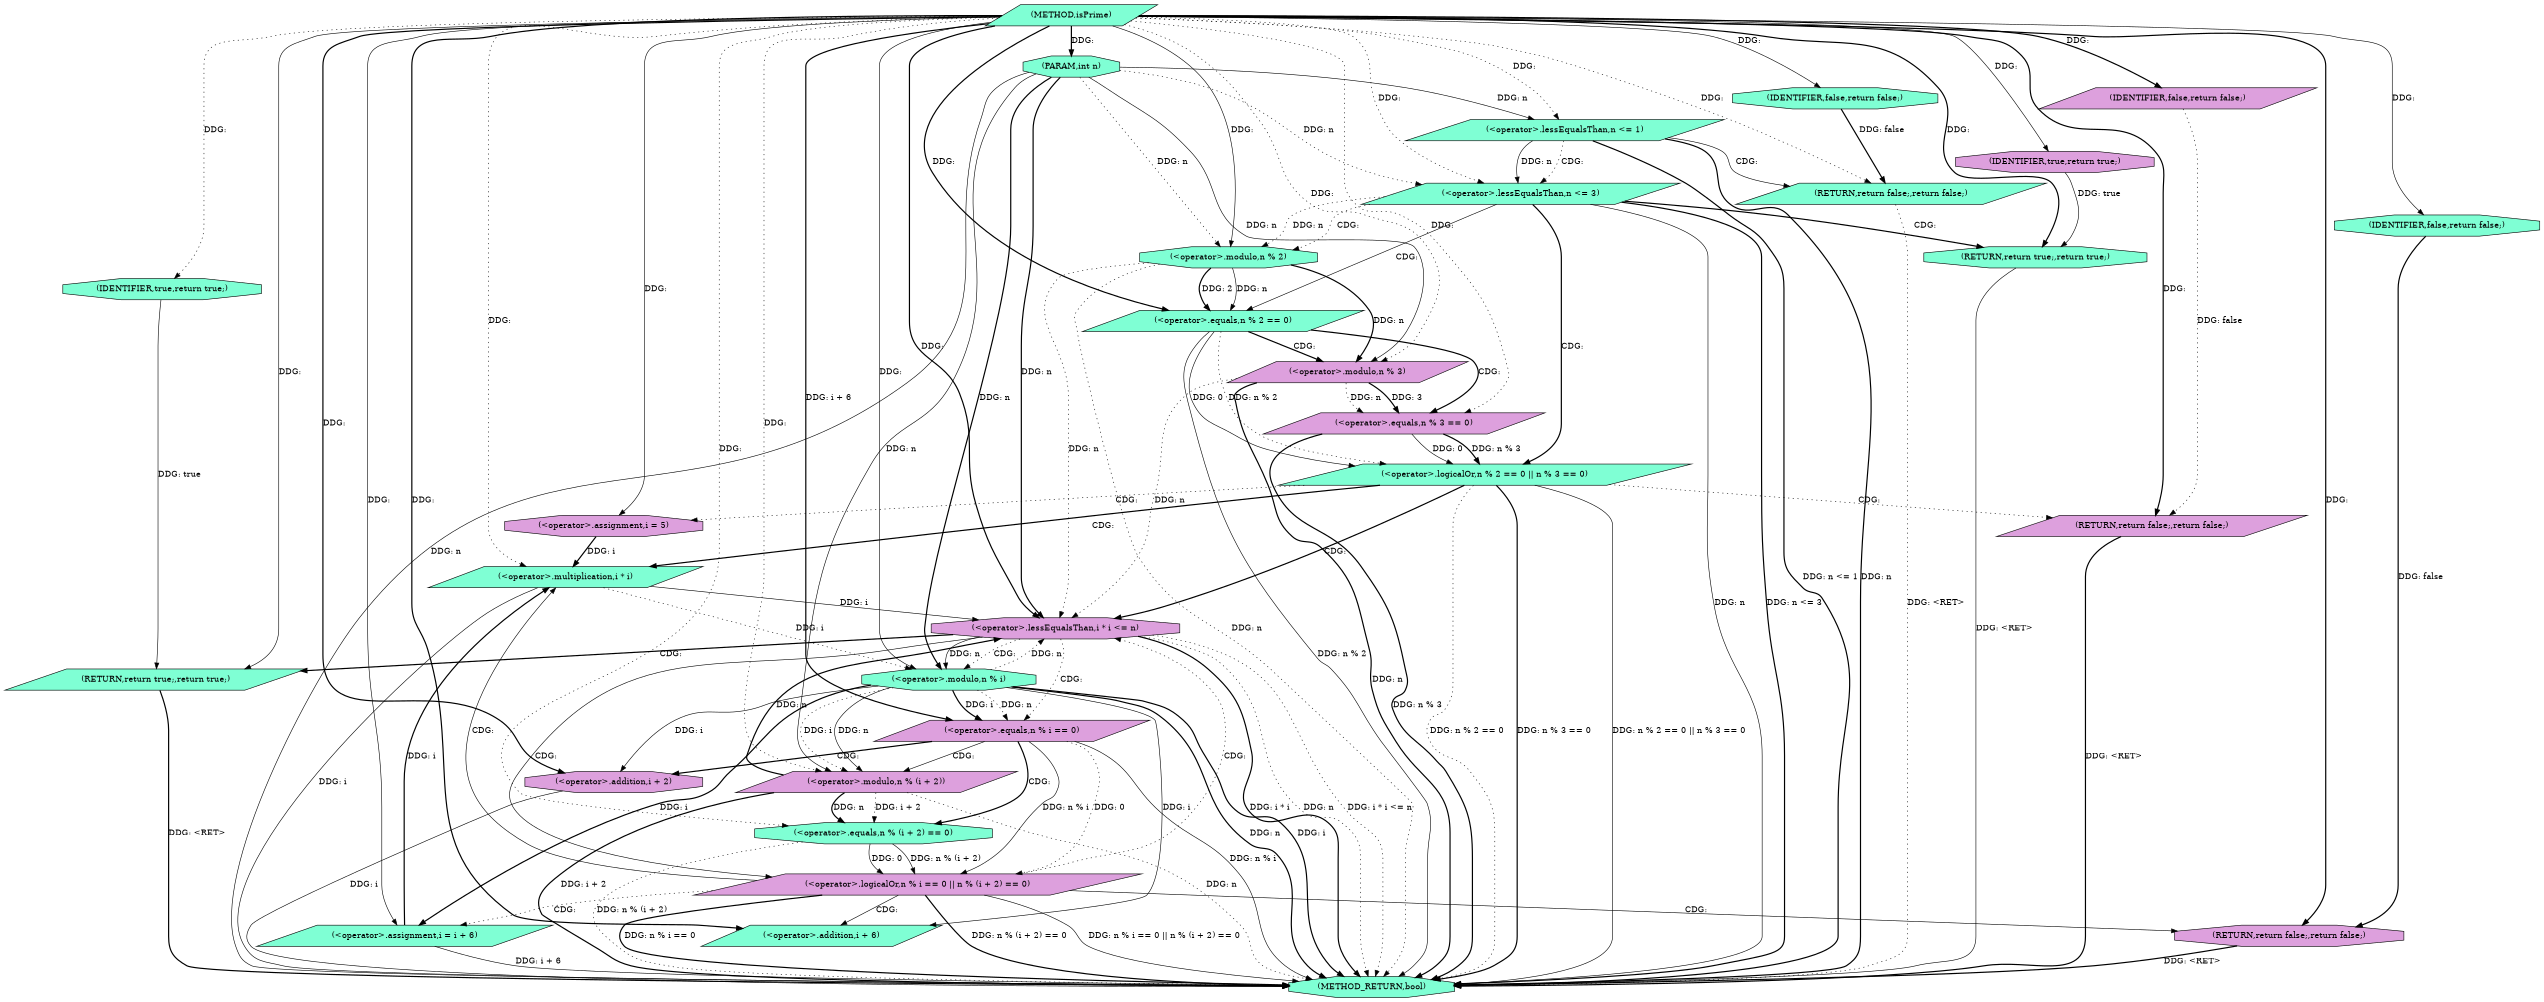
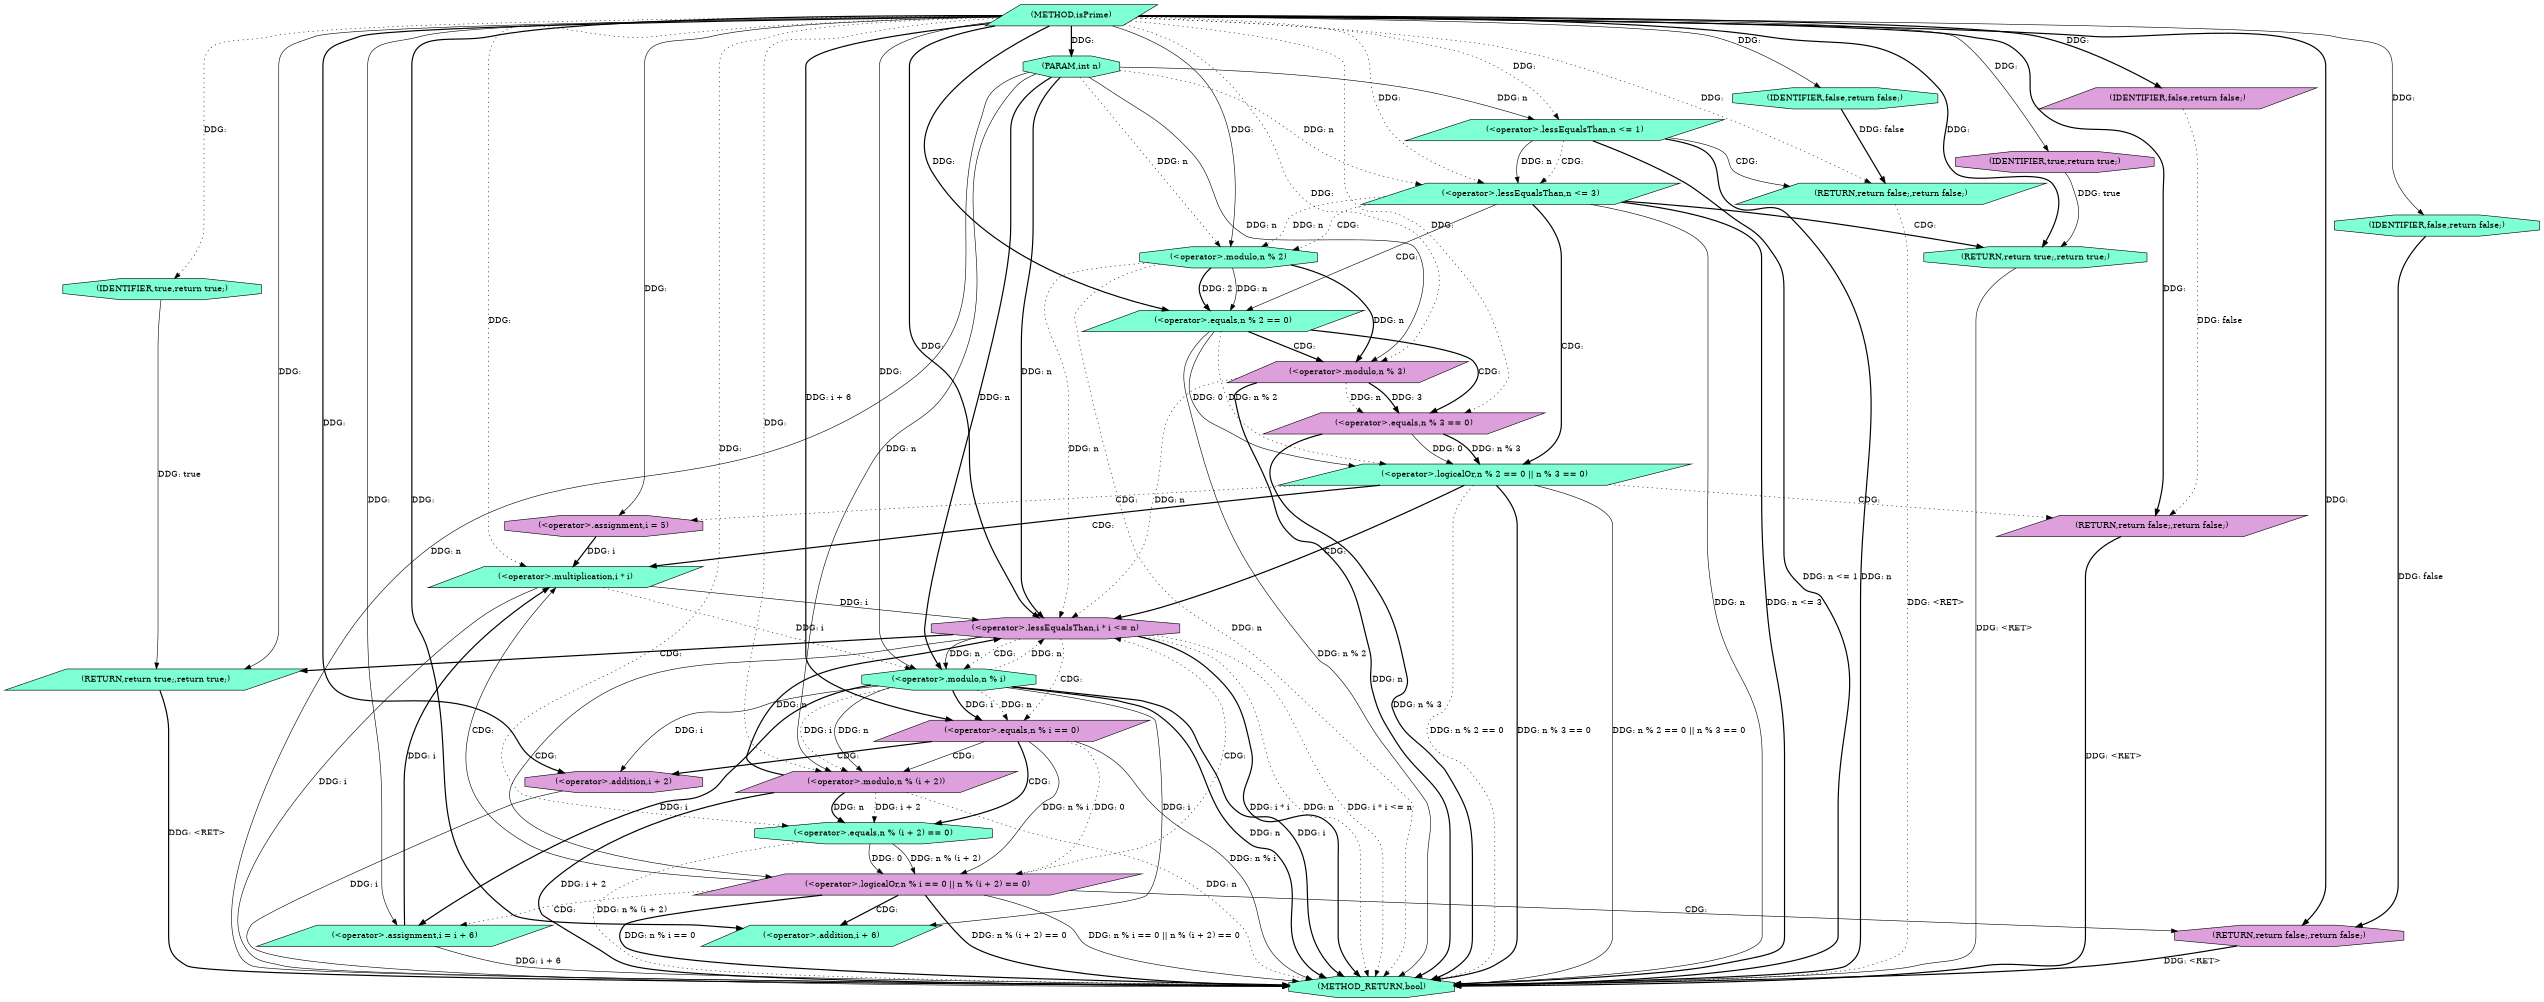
edge "(<operator>.logicalOr,n % i == 0 || n % (i + 2) == 0)" -> "(<operator>.addition,i + 6)": style solid -> bold
